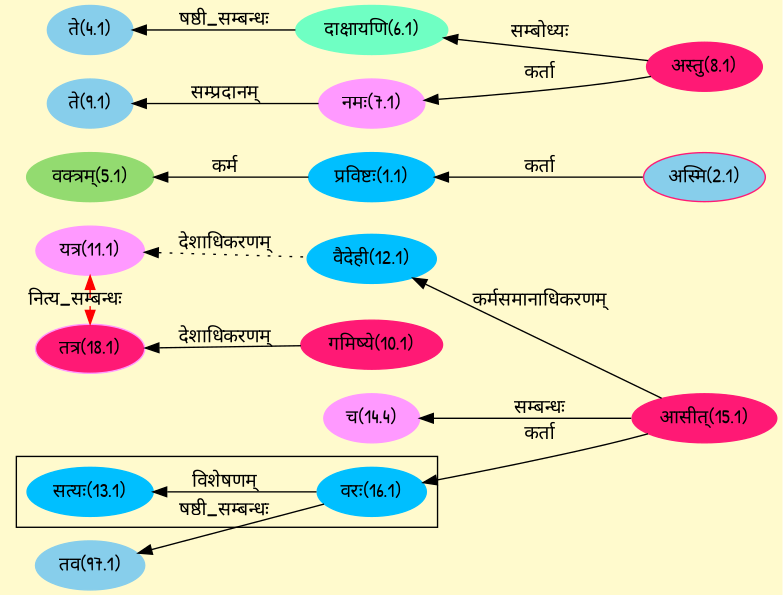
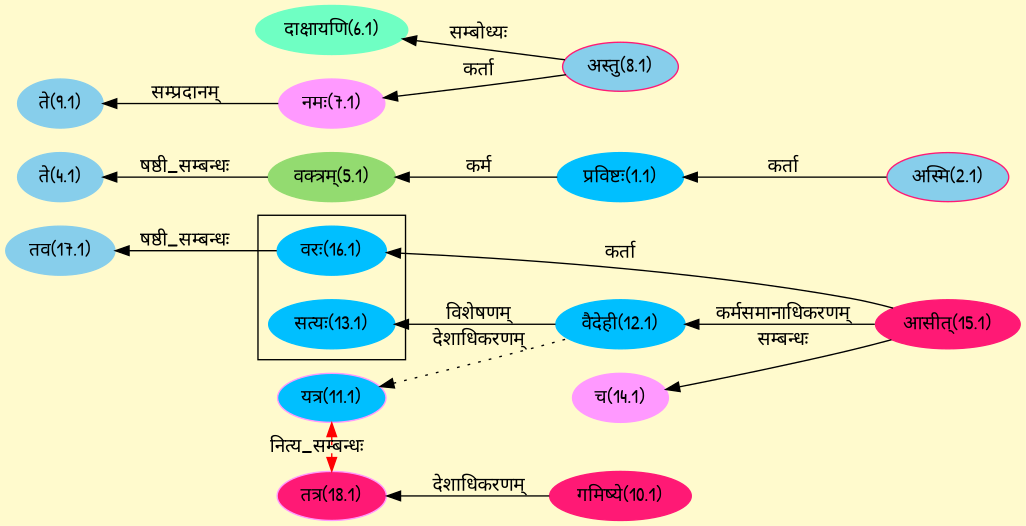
edge "दाक्षायणि(6.1)" -> "ते(4.1)": now "वक्त्रम्(5.1)" -> "ते(4.1)"
node "अस्तु(8.1)": fillcolor #ff1975 -> #87ceeb
node "यत्र(11.1)": fillcolor #ff99ff -> #00bfff
node "च(14.4)": label "च(14.4)" -> "च(14.1)"
edge "वरः(16.1)" -> "सत्यः(13.1)": now "वैदेही(12.1)" -> "सत्यः(13.1)"
node "तव(97.1)": label "तव(97.1)" -> "तव(17.1)"
